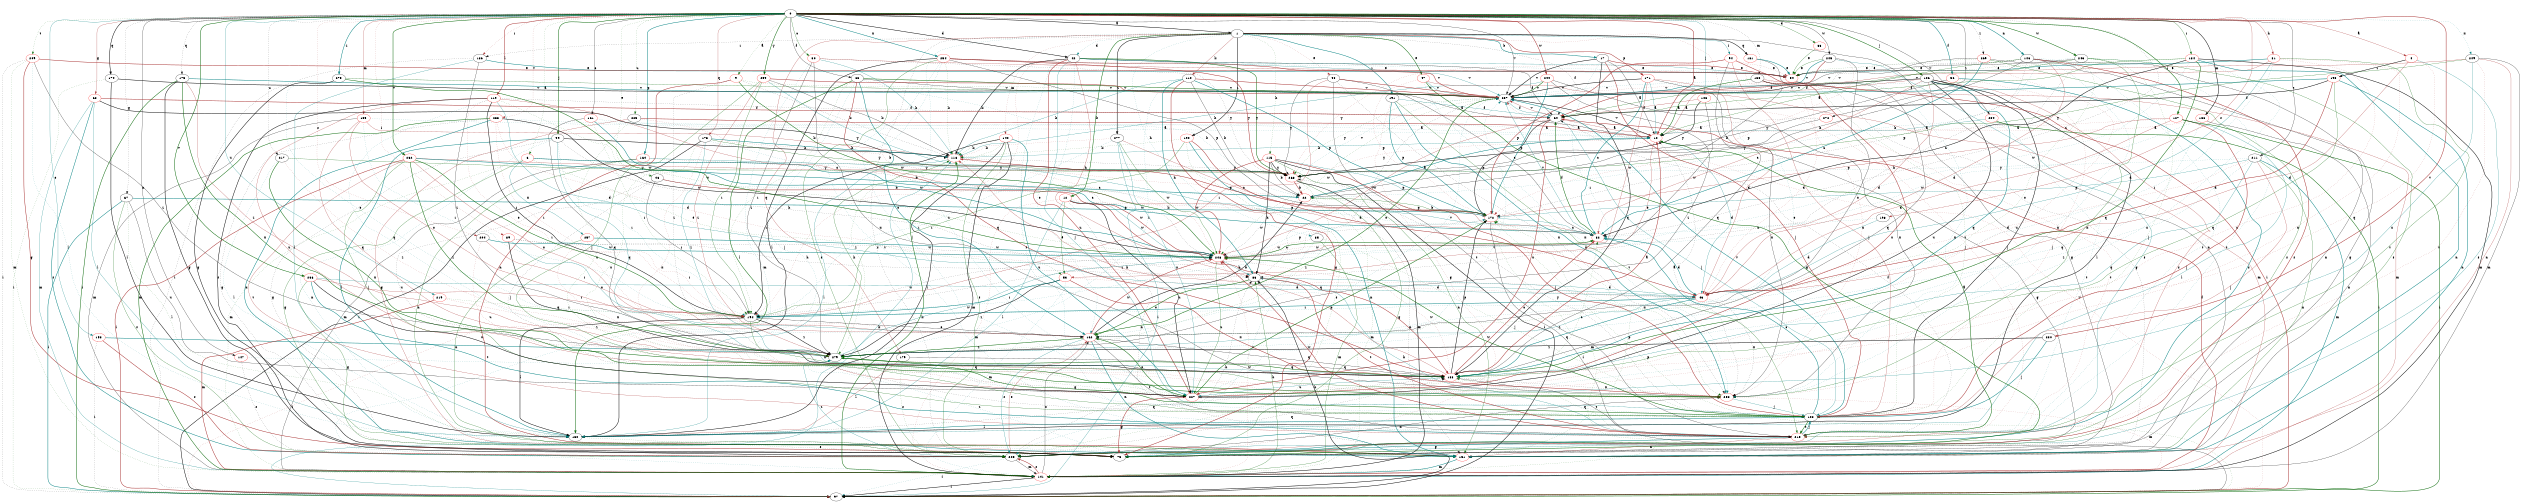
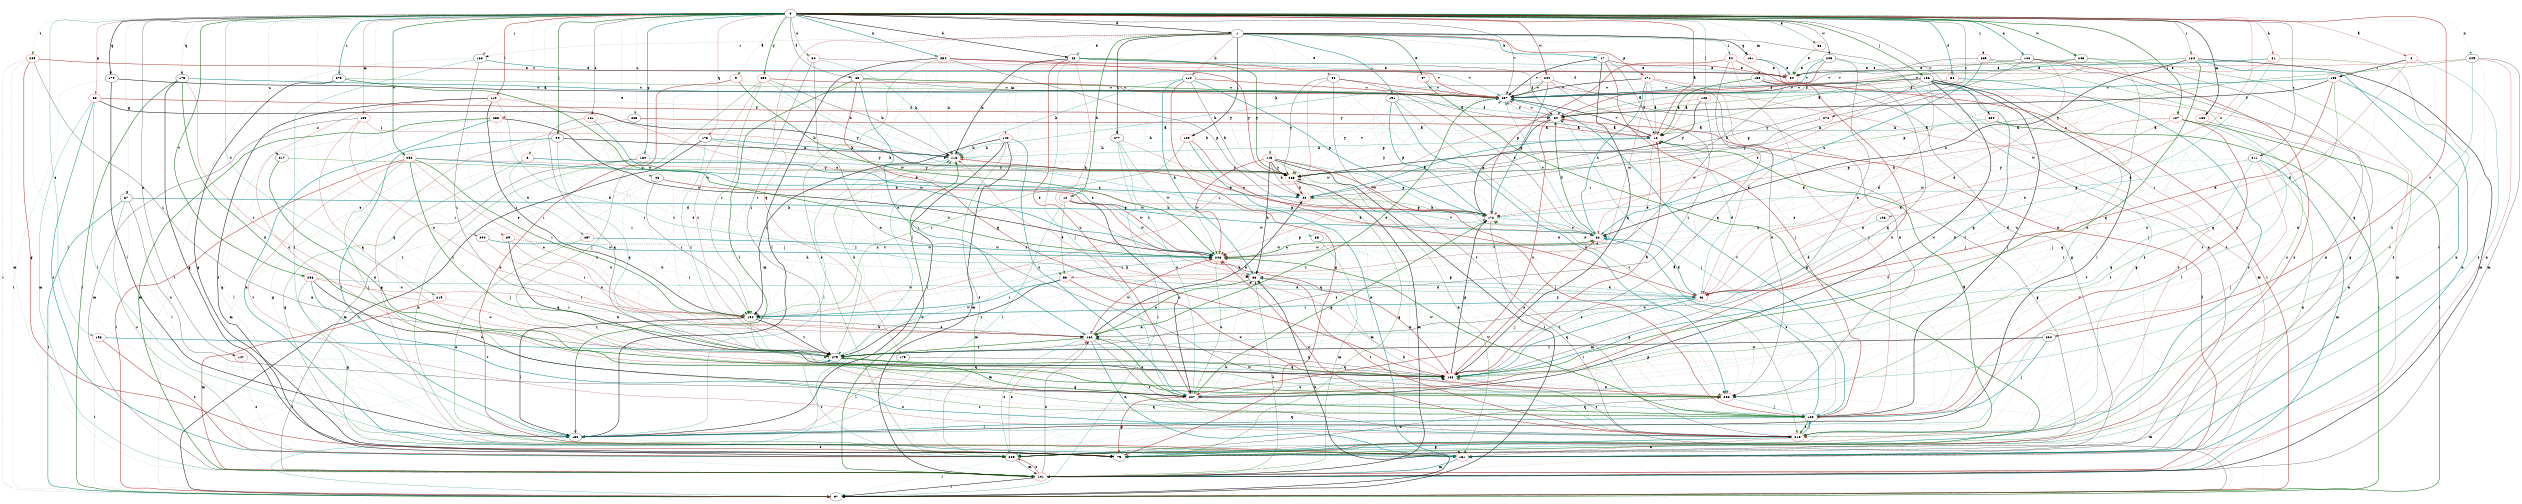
edge "89" -> "162": color teal -> brown
